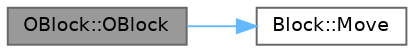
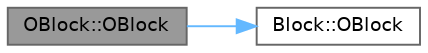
node "Block::Move": label "Block::Move" -> "Block::OBlock"
